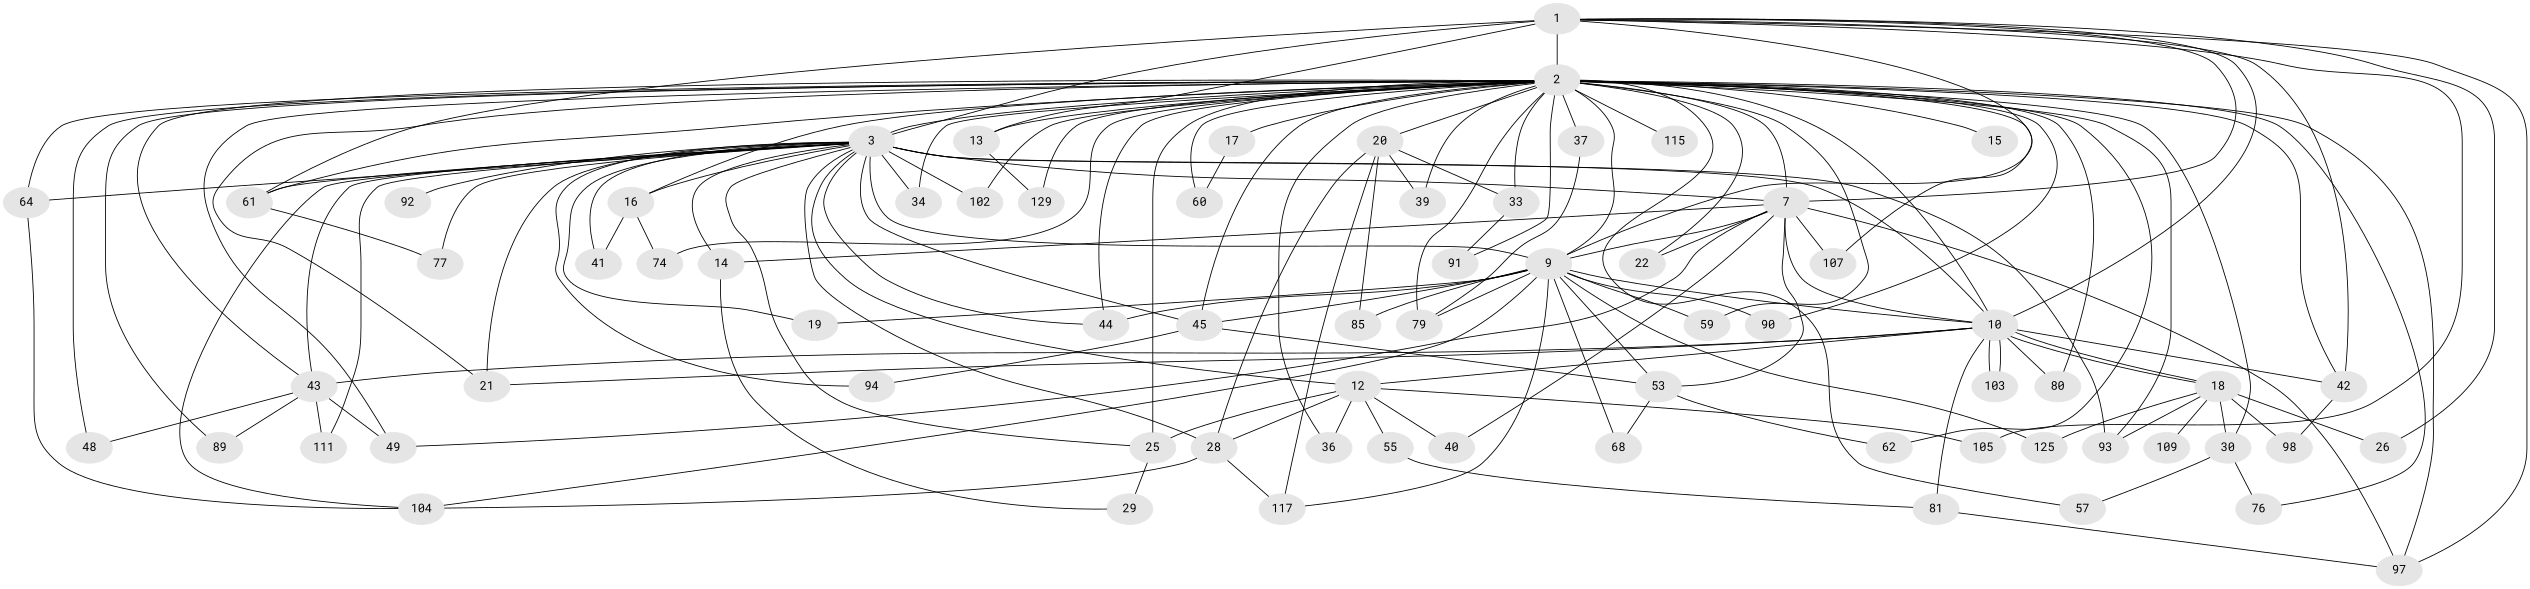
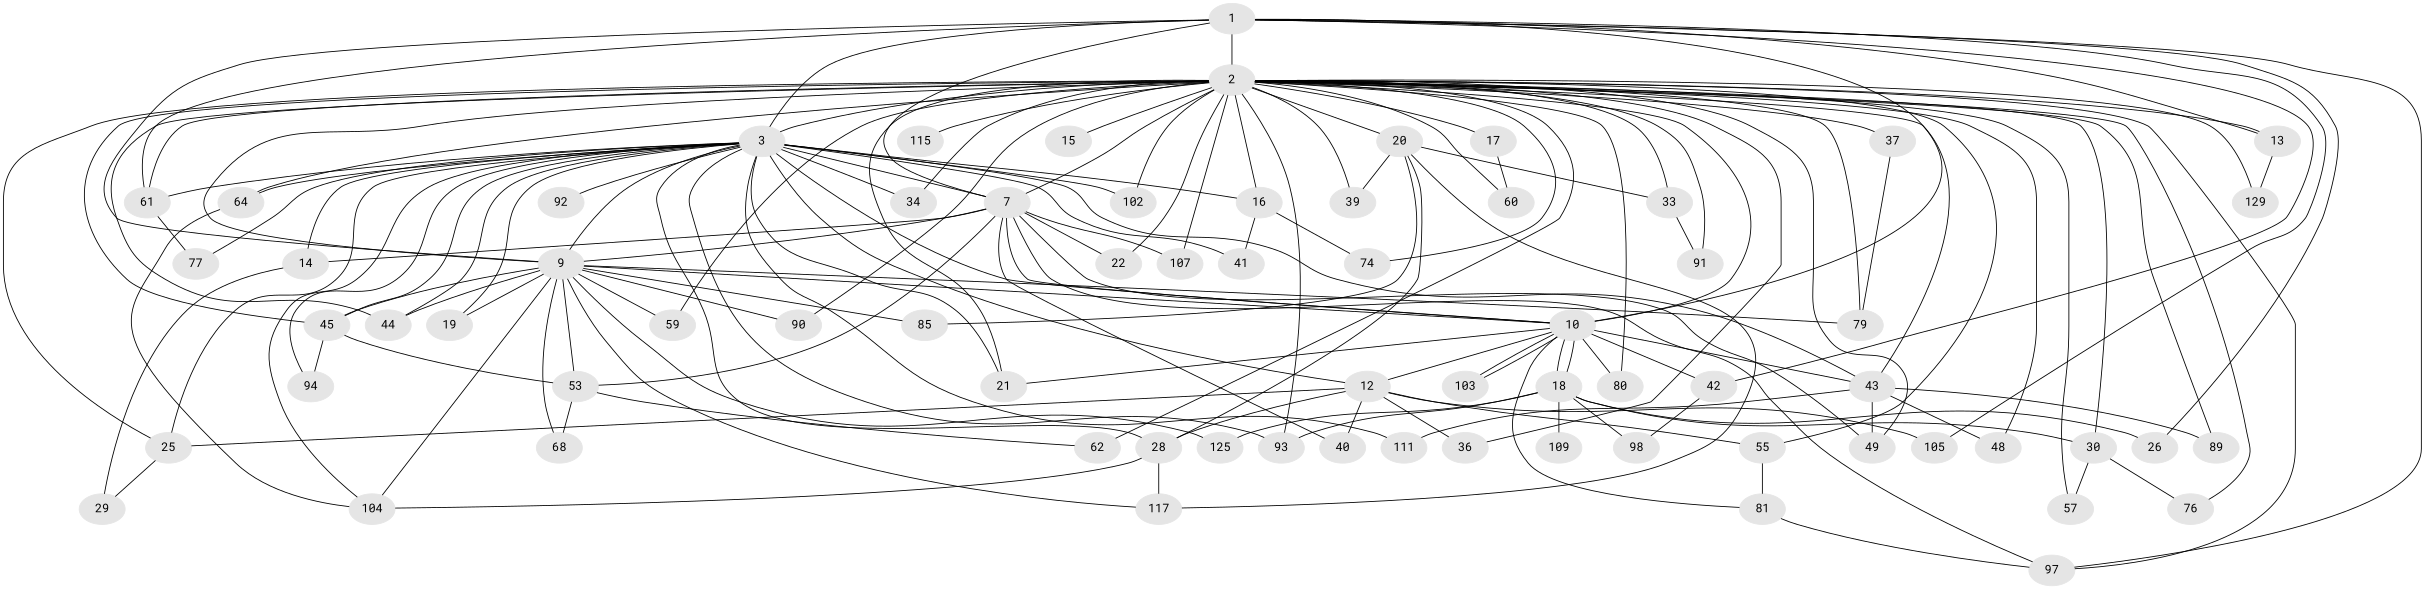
edge "2" -- "42": now "2" -- "55"
